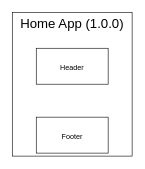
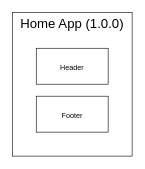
node "Footer": moved (72, 135) -> (72, 114)
